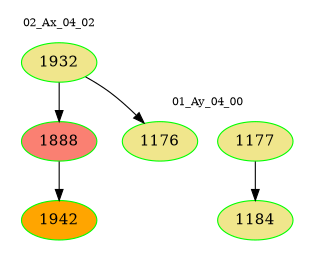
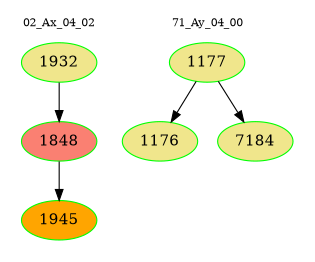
edge "1932" -> "1176": now "1177" -> "1176"
cluster "01_Ay_04_00": label "01_Ay_04_00" -> "71_Ay_04_00"
node "1888": label "1888" -> "1848"
node "1942": label "1942" -> "1945"
node "1184": label "1184" -> "7184"
